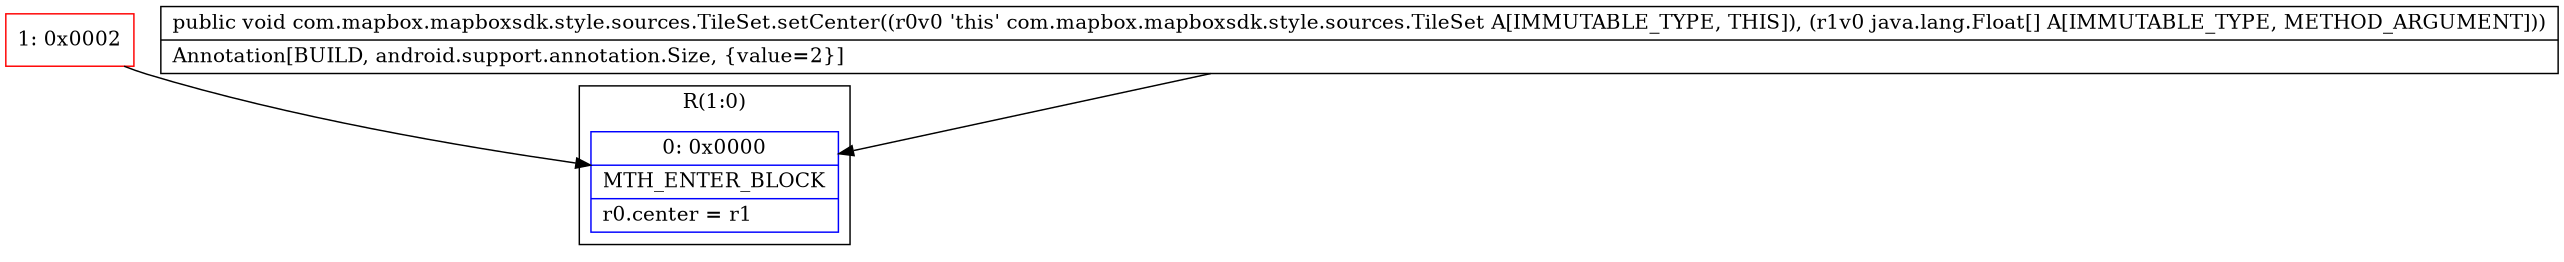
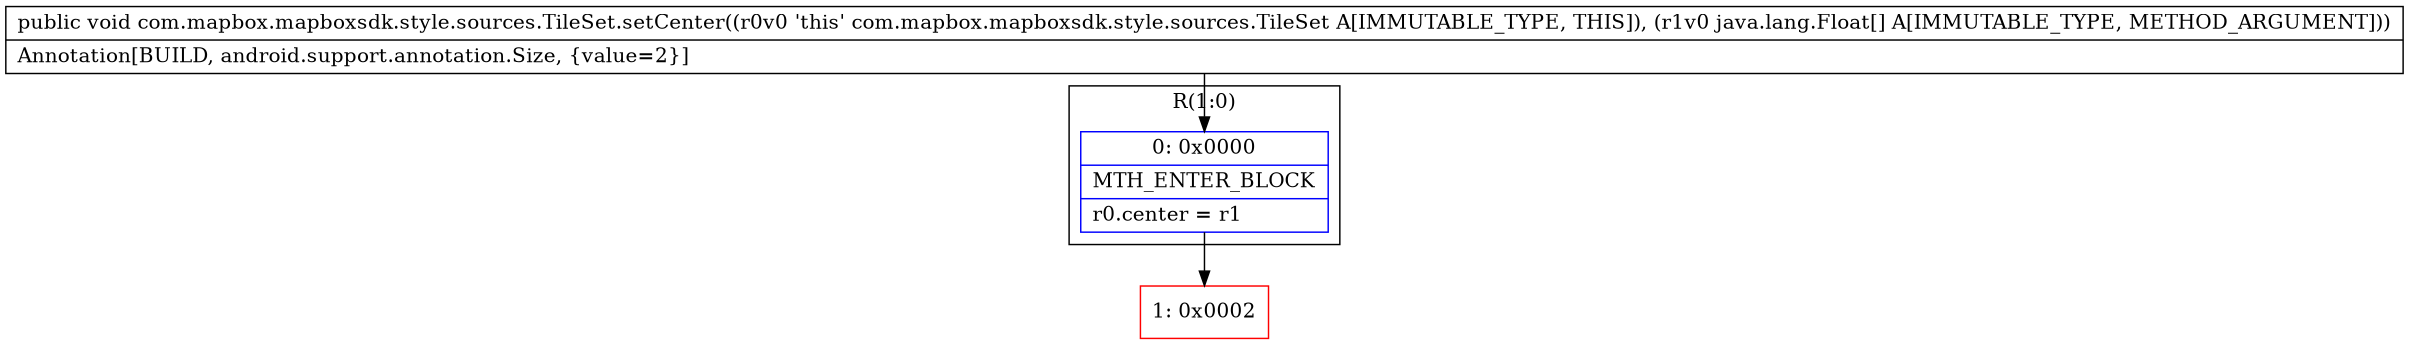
edge "1: 0x0002" -> "0: 0x0000": reversed
